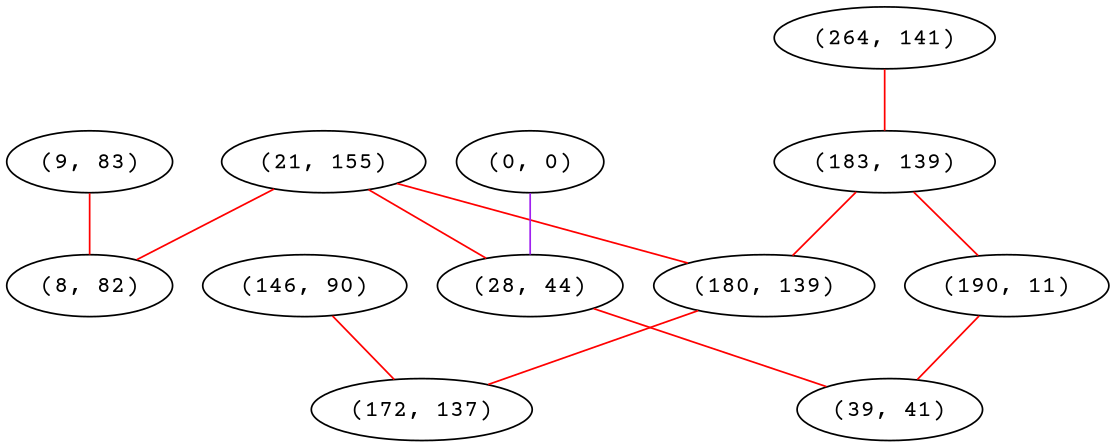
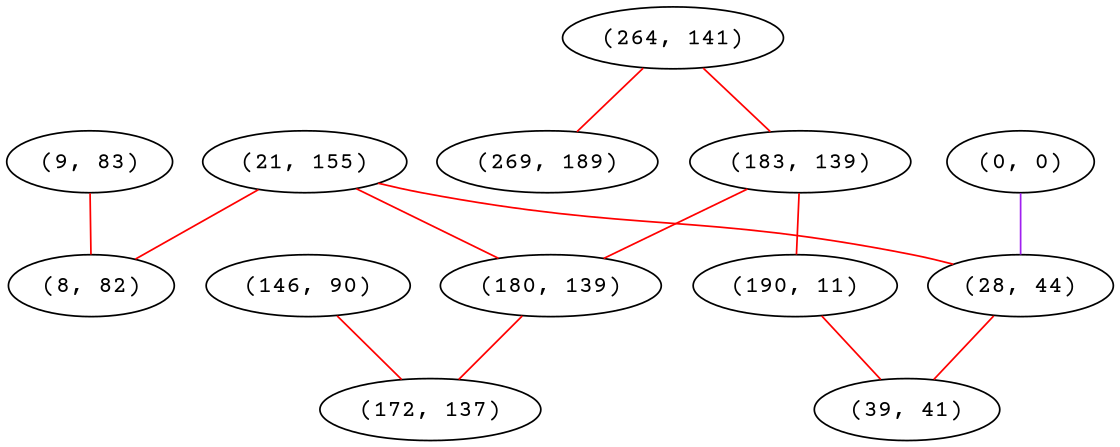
node "(269, 189)": added
